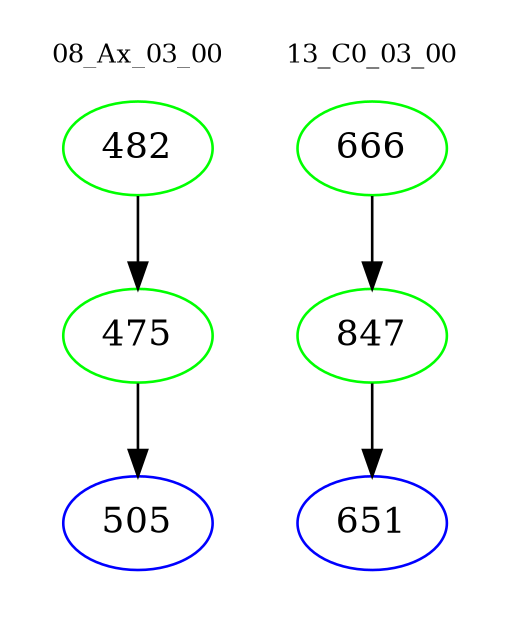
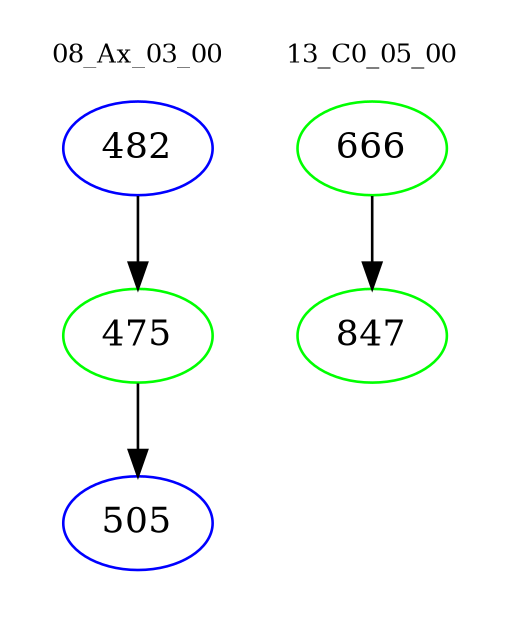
cluster "13_C0_03_00": label "13_C0_03_00" -> "13_C0_05_00"
node "482": color green -> blue
node "651": removed
